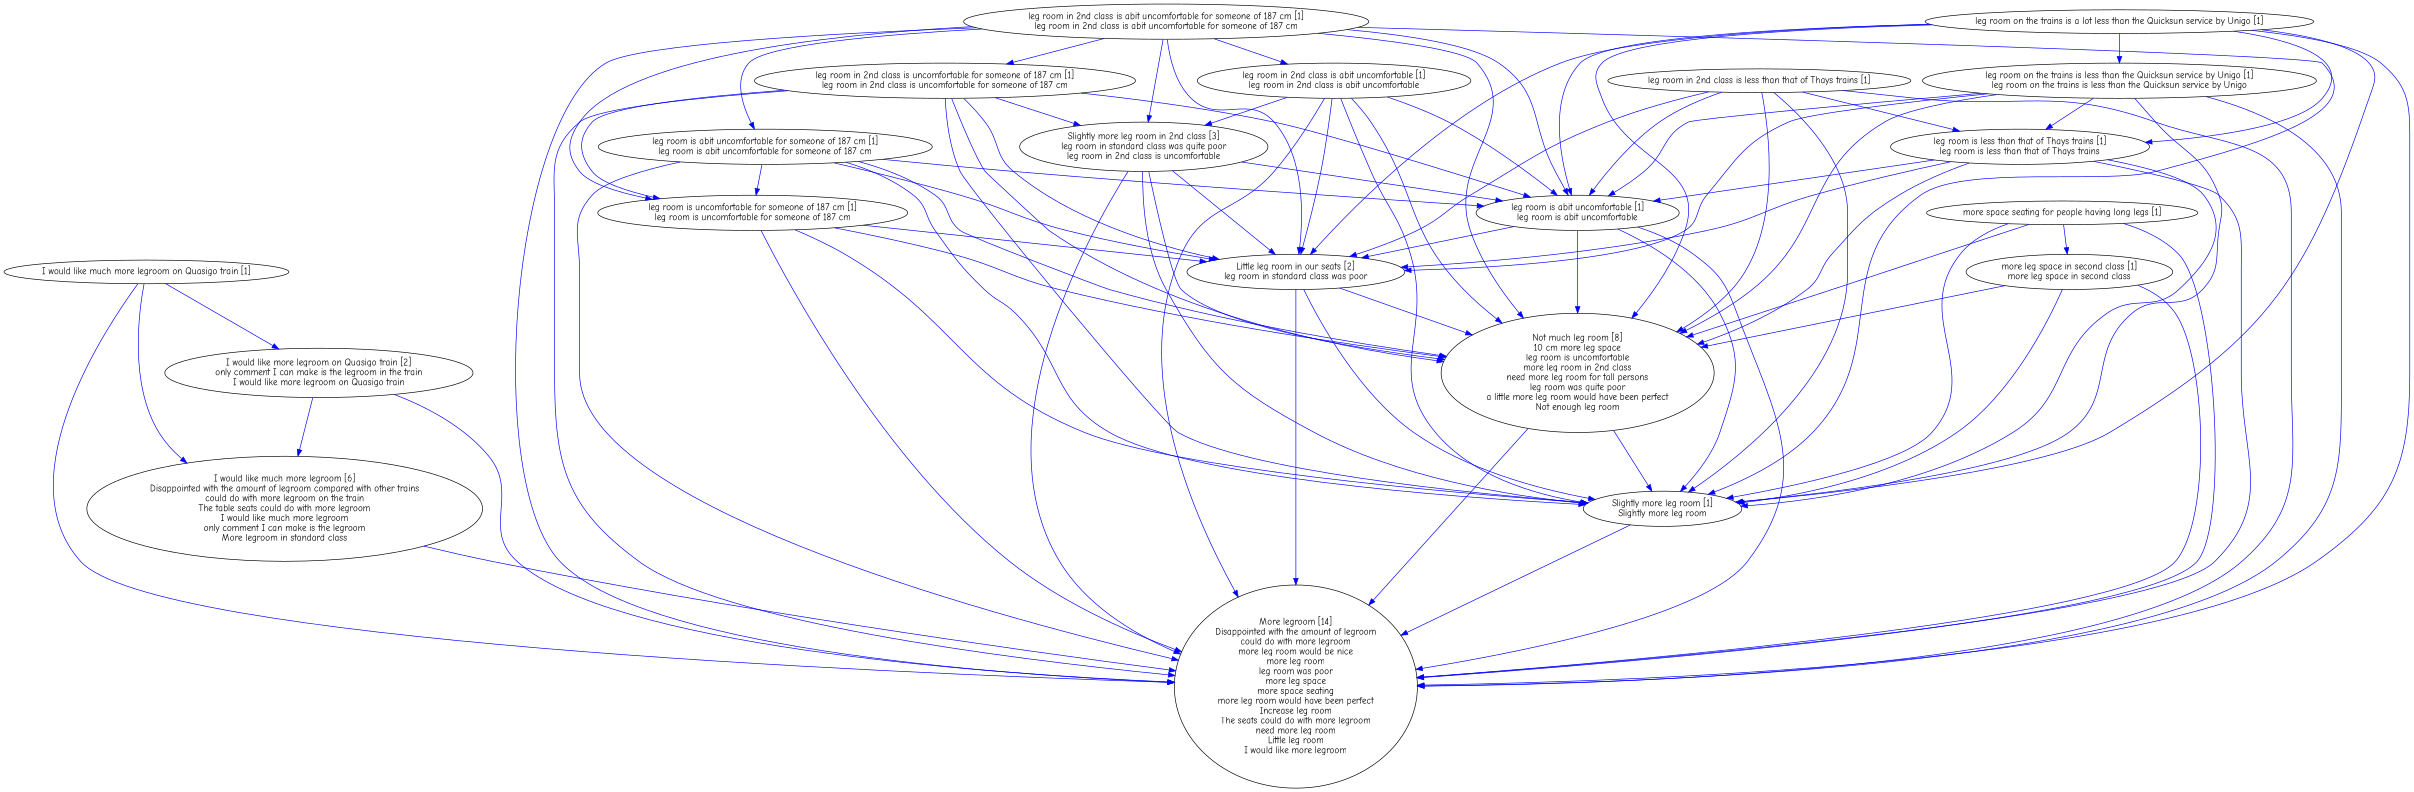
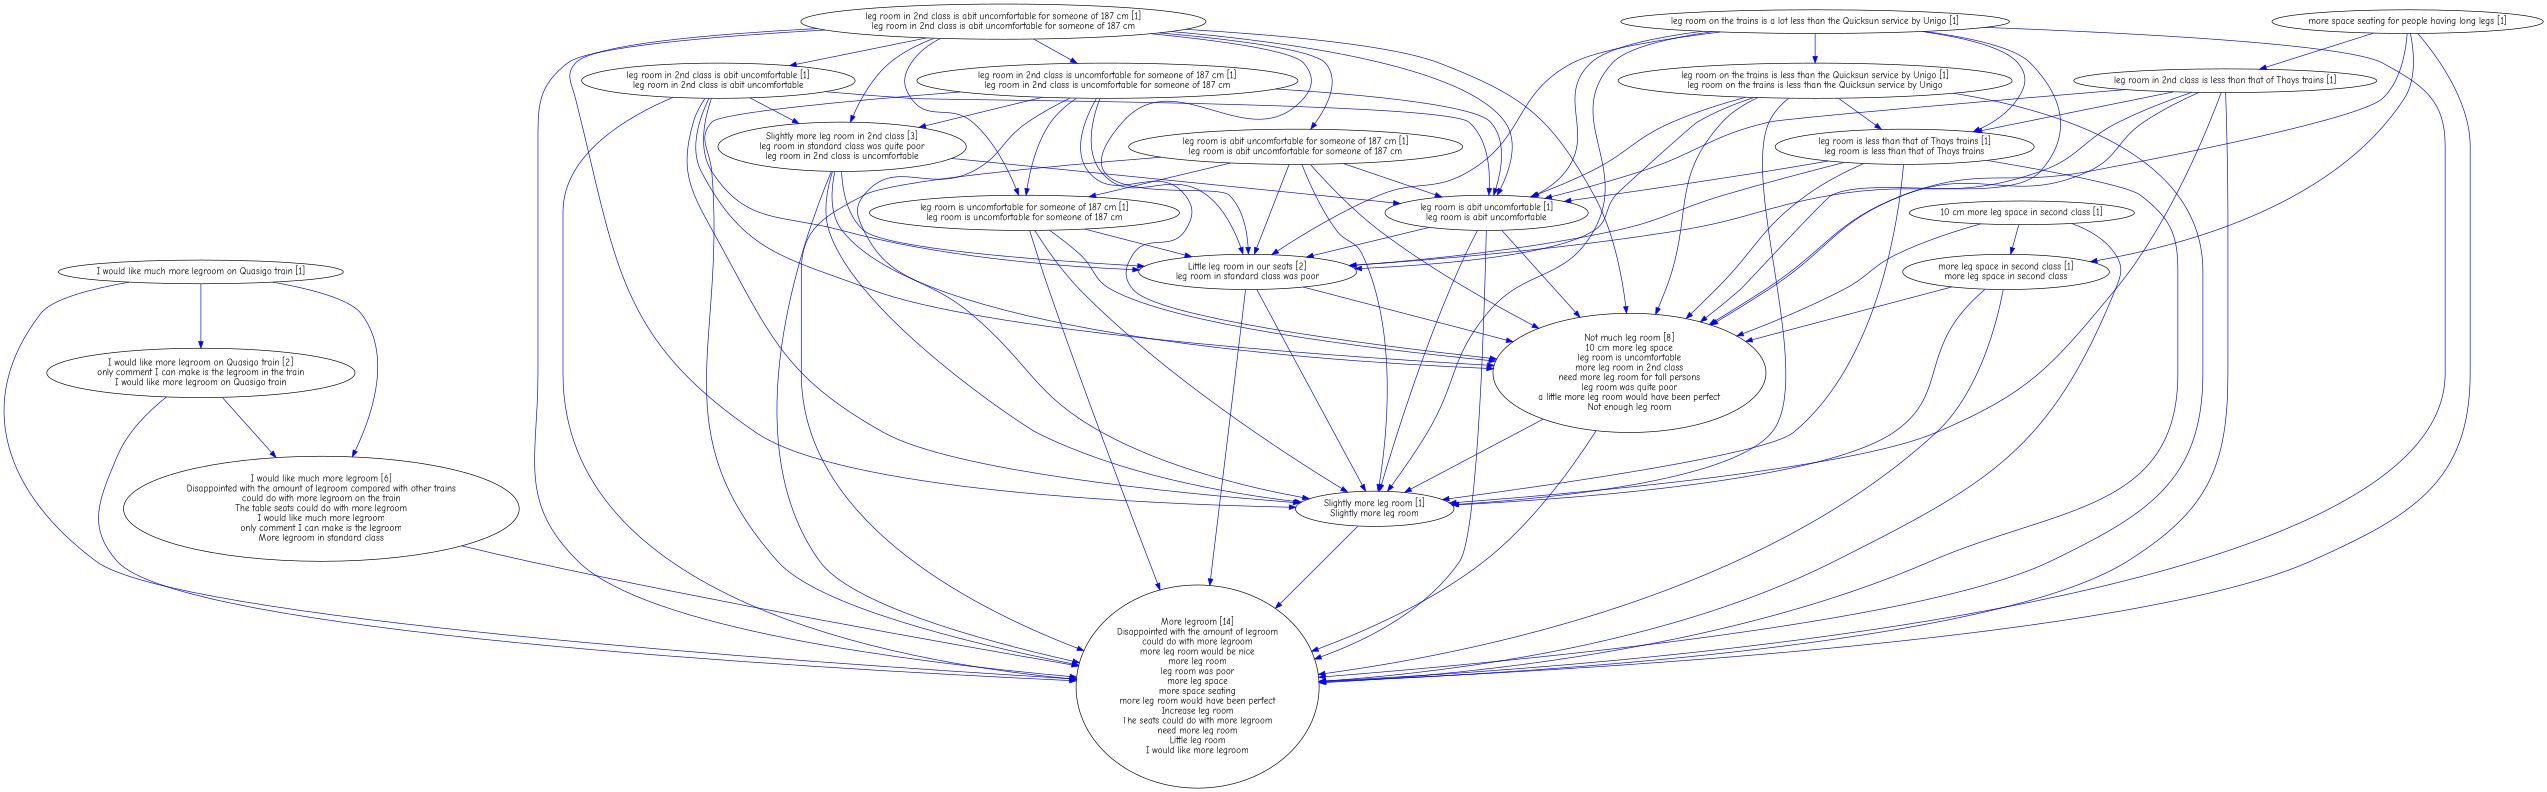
node "10 cm more leg space in second class [1]": added
edge "more space seating for people having long legs [1]" -> "Slightly more leg room [1] Slightly more leg room": now "more space seating for people having long legs [1]" -> "leg room in 2nd class is less than that of Thays trains [1]"
